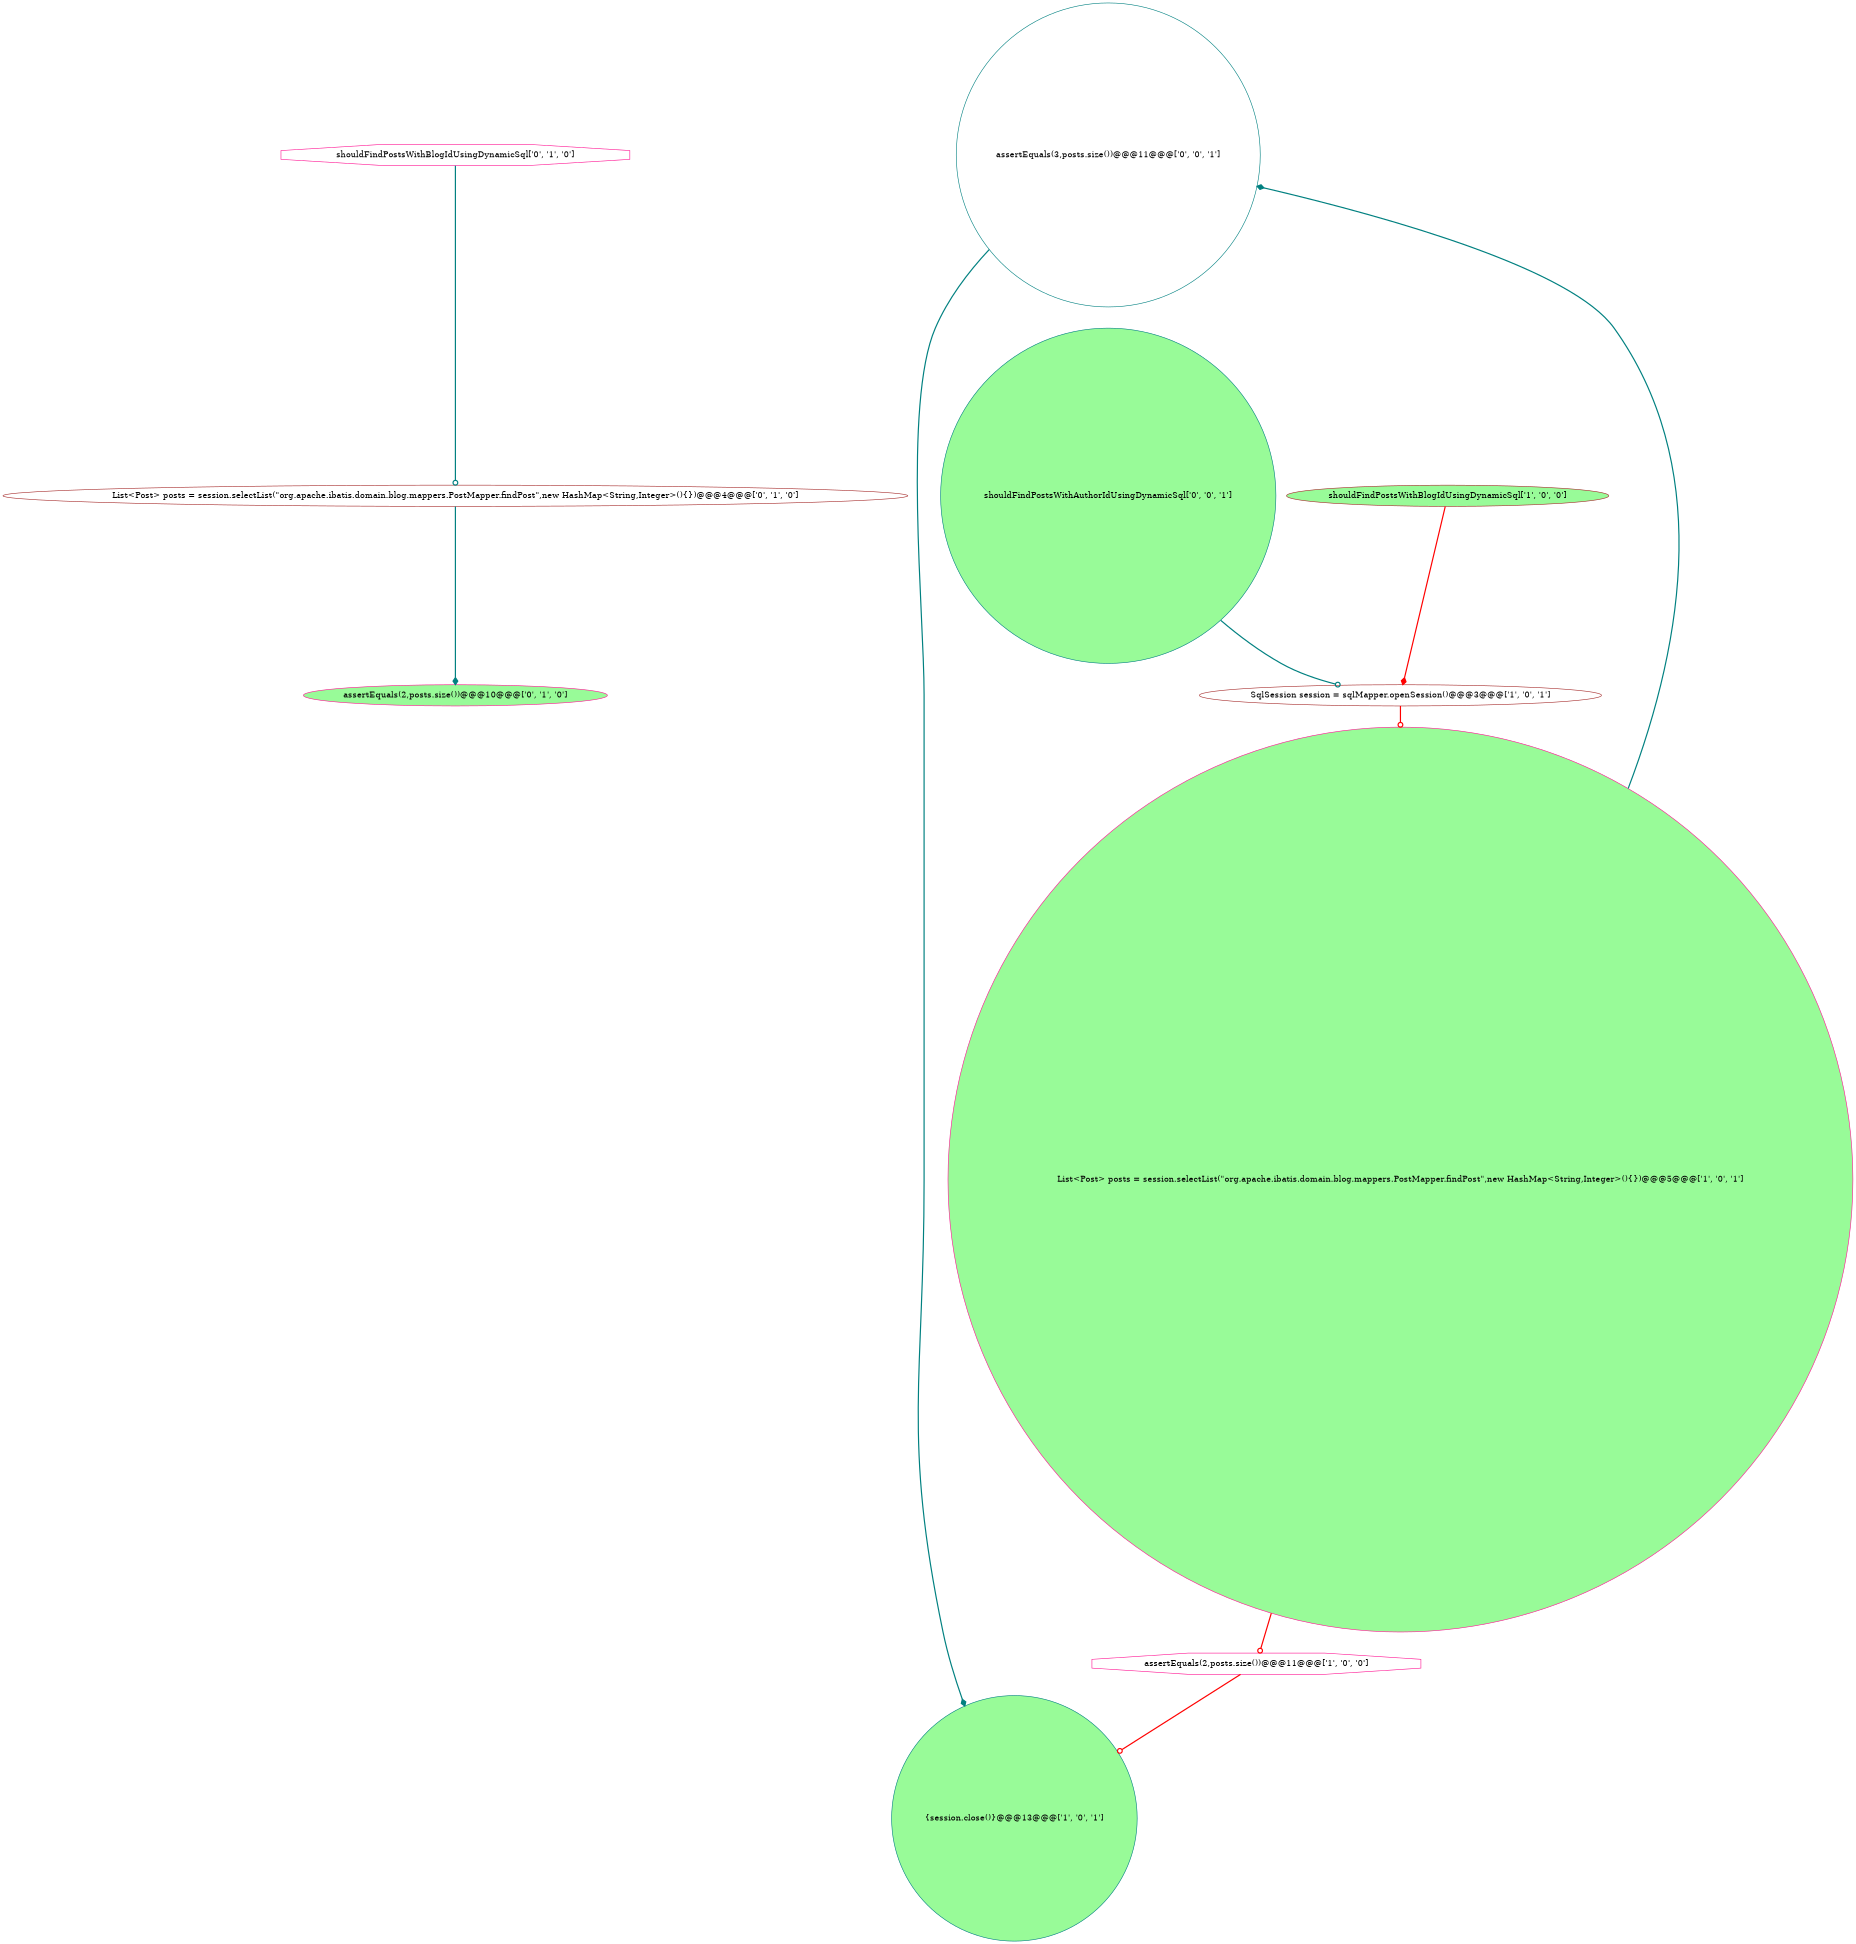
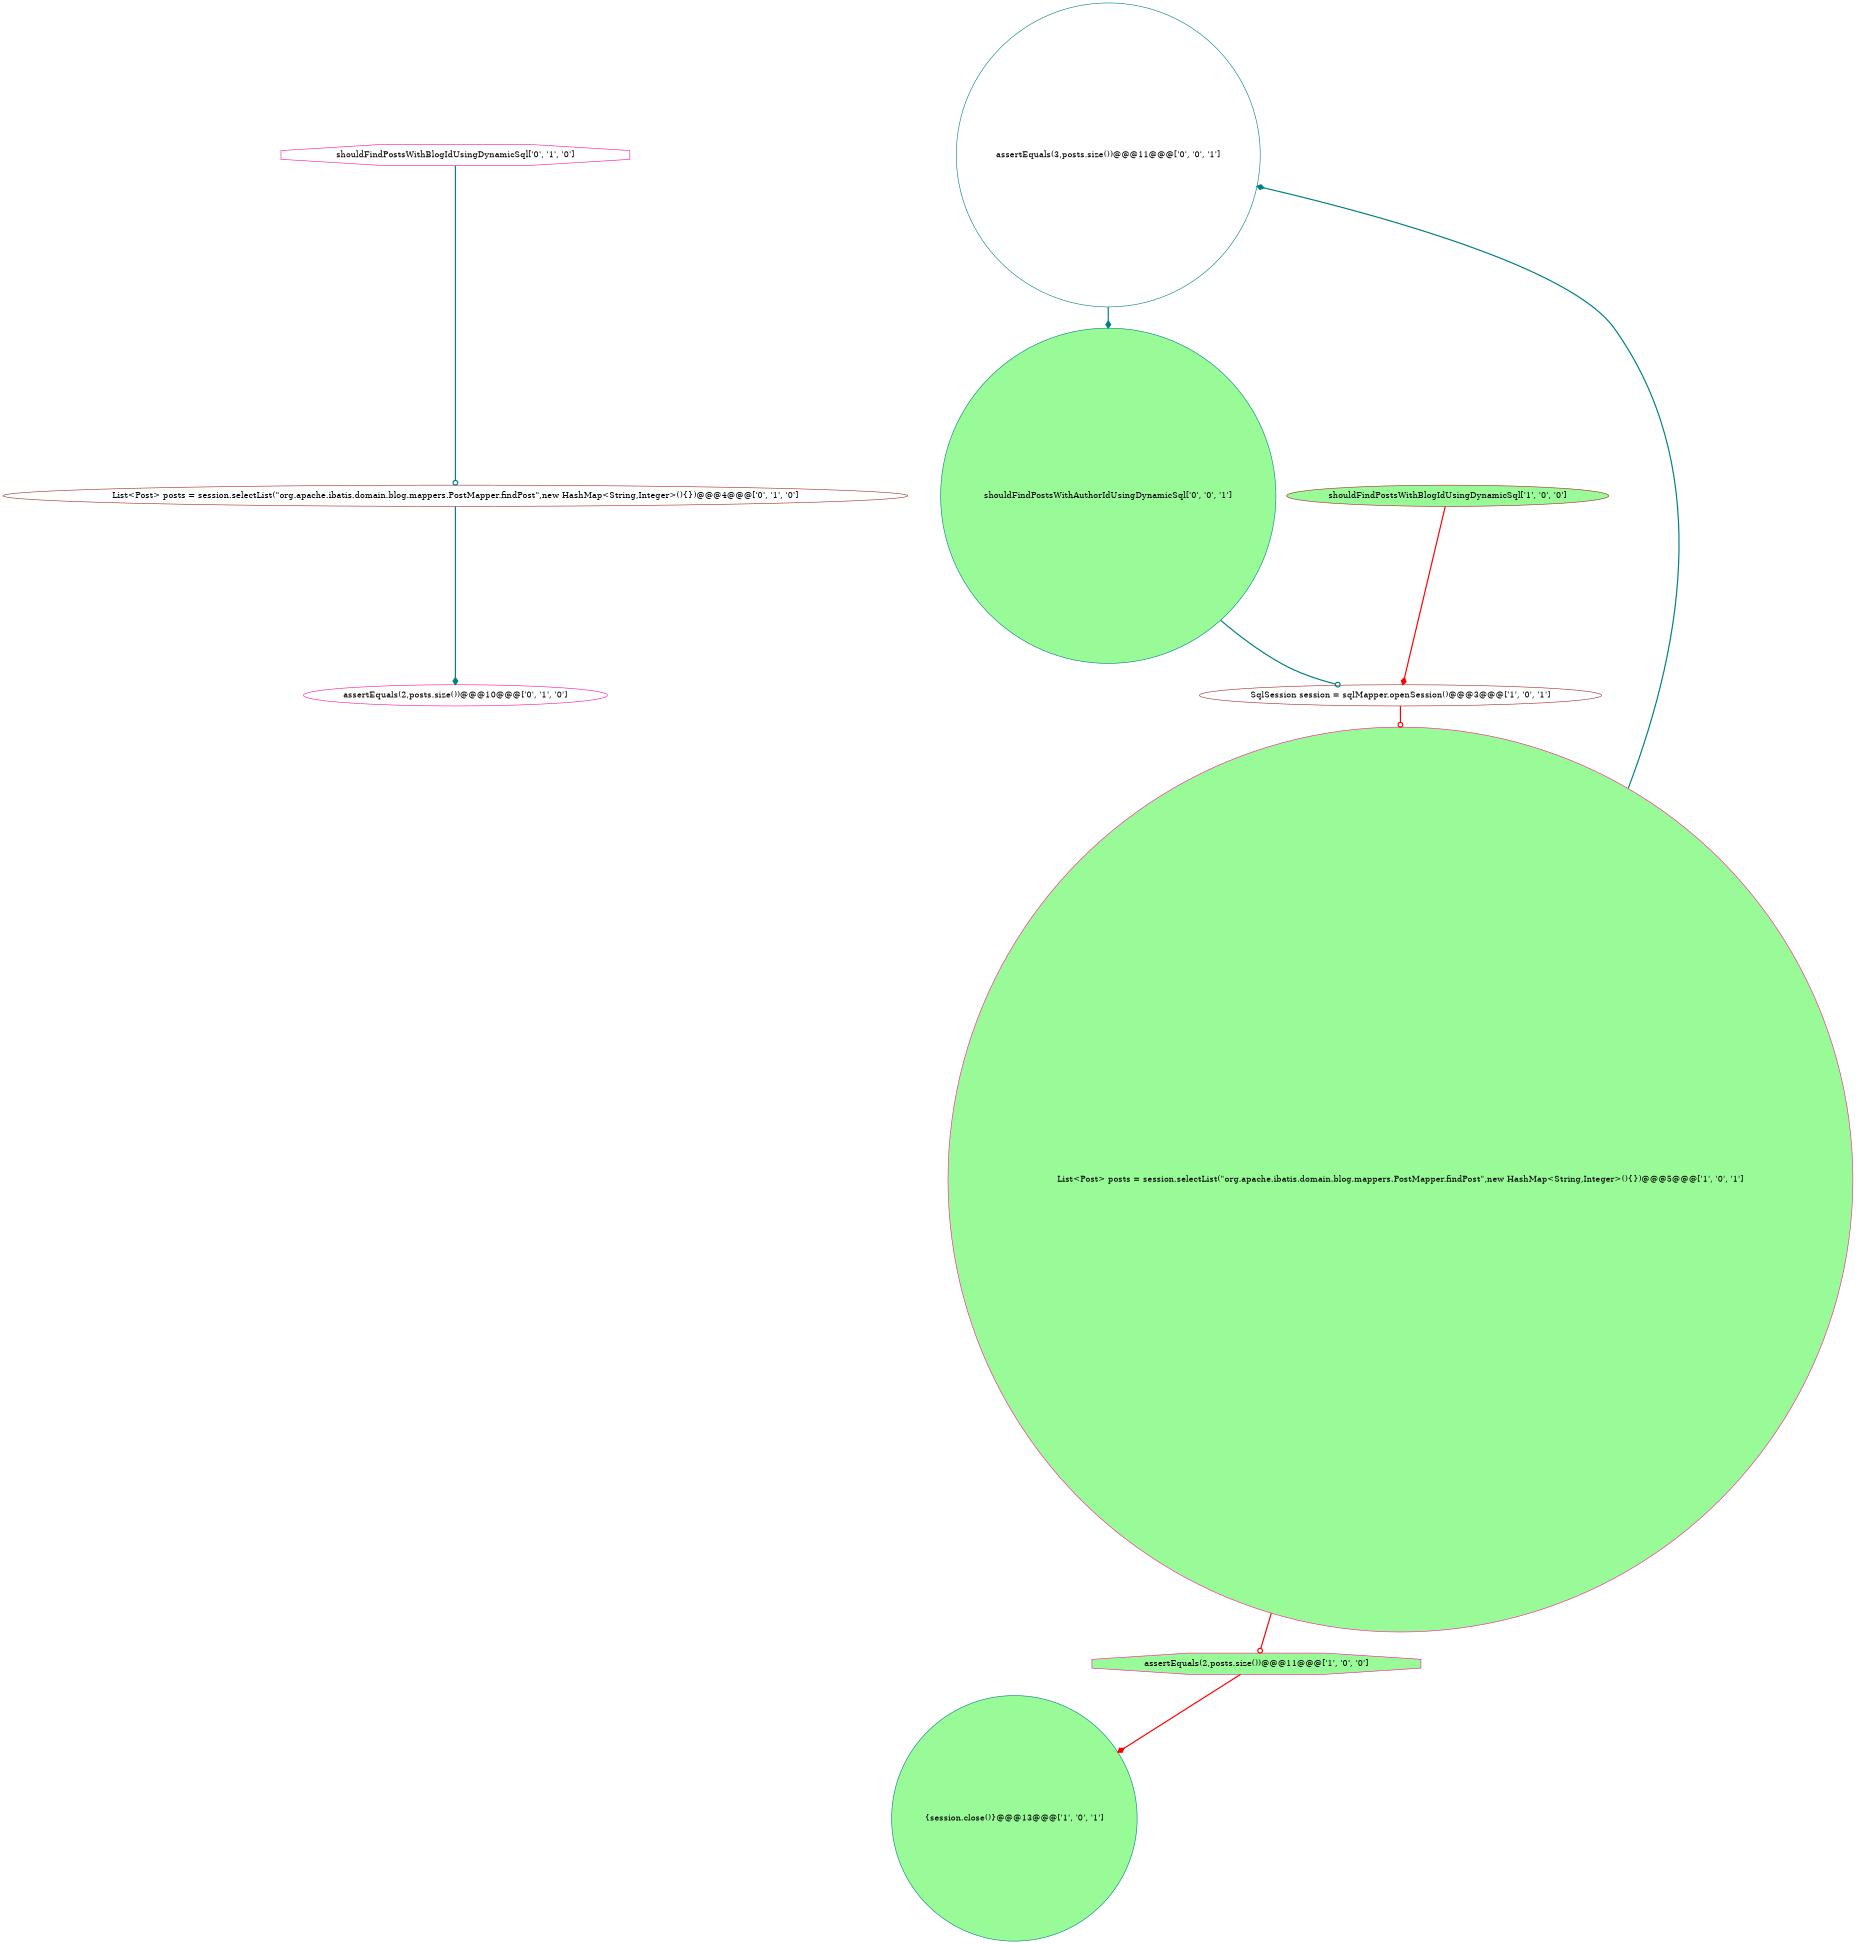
node "assertEquals(2,posts.size())@@@10@@@['0', '1', '0']": fillcolor palegreen -> white
edge "assertEquals(3,posts.size())@@@11@@@['0', '0', '1']" -> "{session.close()}@@@13@@@['1', '0', '1']": now "assertEquals(3,posts.size())@@@11@@@['0', '0', '1']" -> "shouldFindPostsWithAuthorIdUsingDynamicSql['0', '0', '1']"
node "assertEquals(2,posts.size())@@@11@@@['1', '0', '0']": fillcolor white -> palegreen
edge "assertEquals(2,posts.size())@@@11@@@['1', '0', '0']" -> "{session.close()}@@@13@@@['1', '0', '1']": arrowhead odot -> diamond
